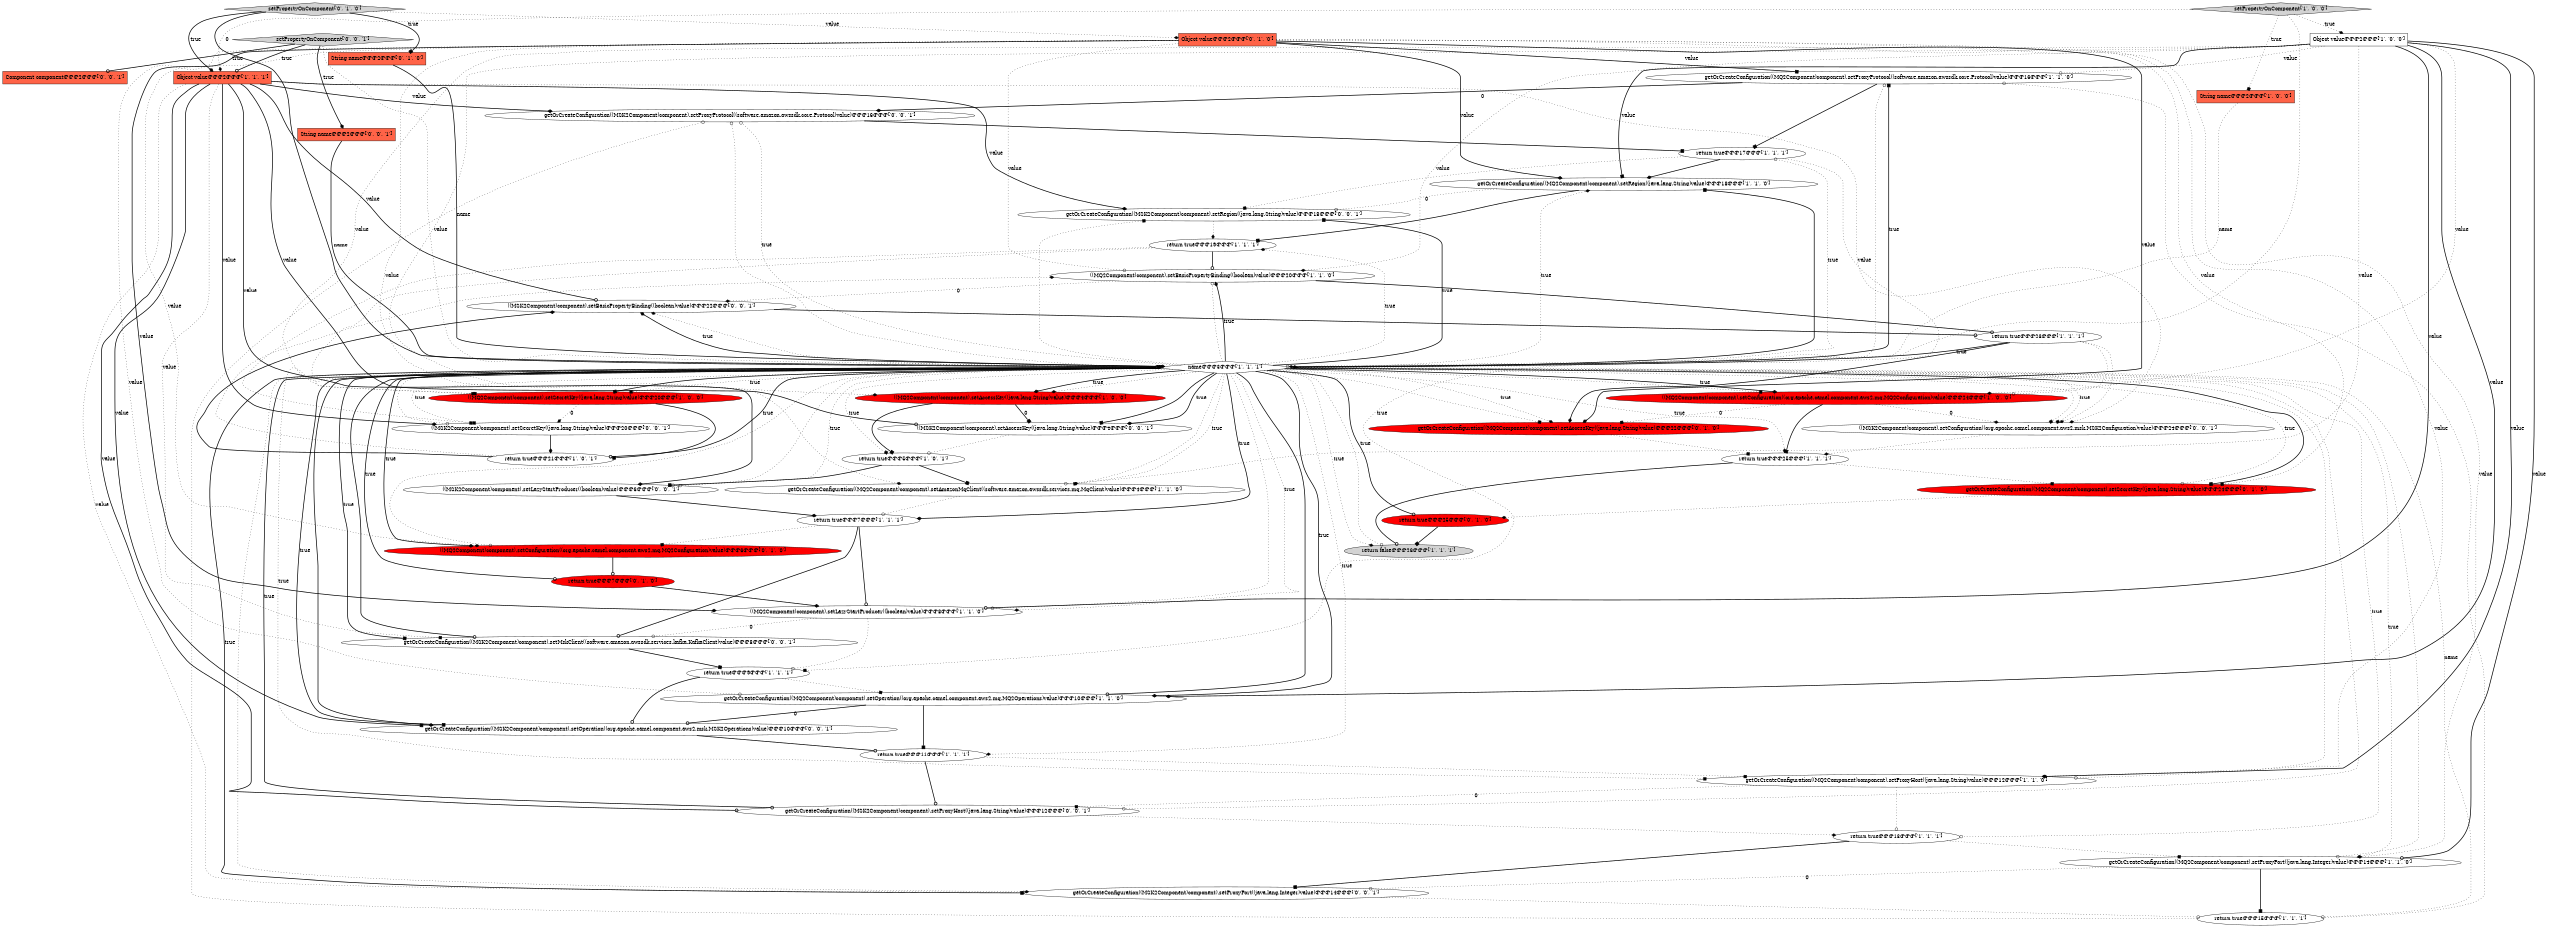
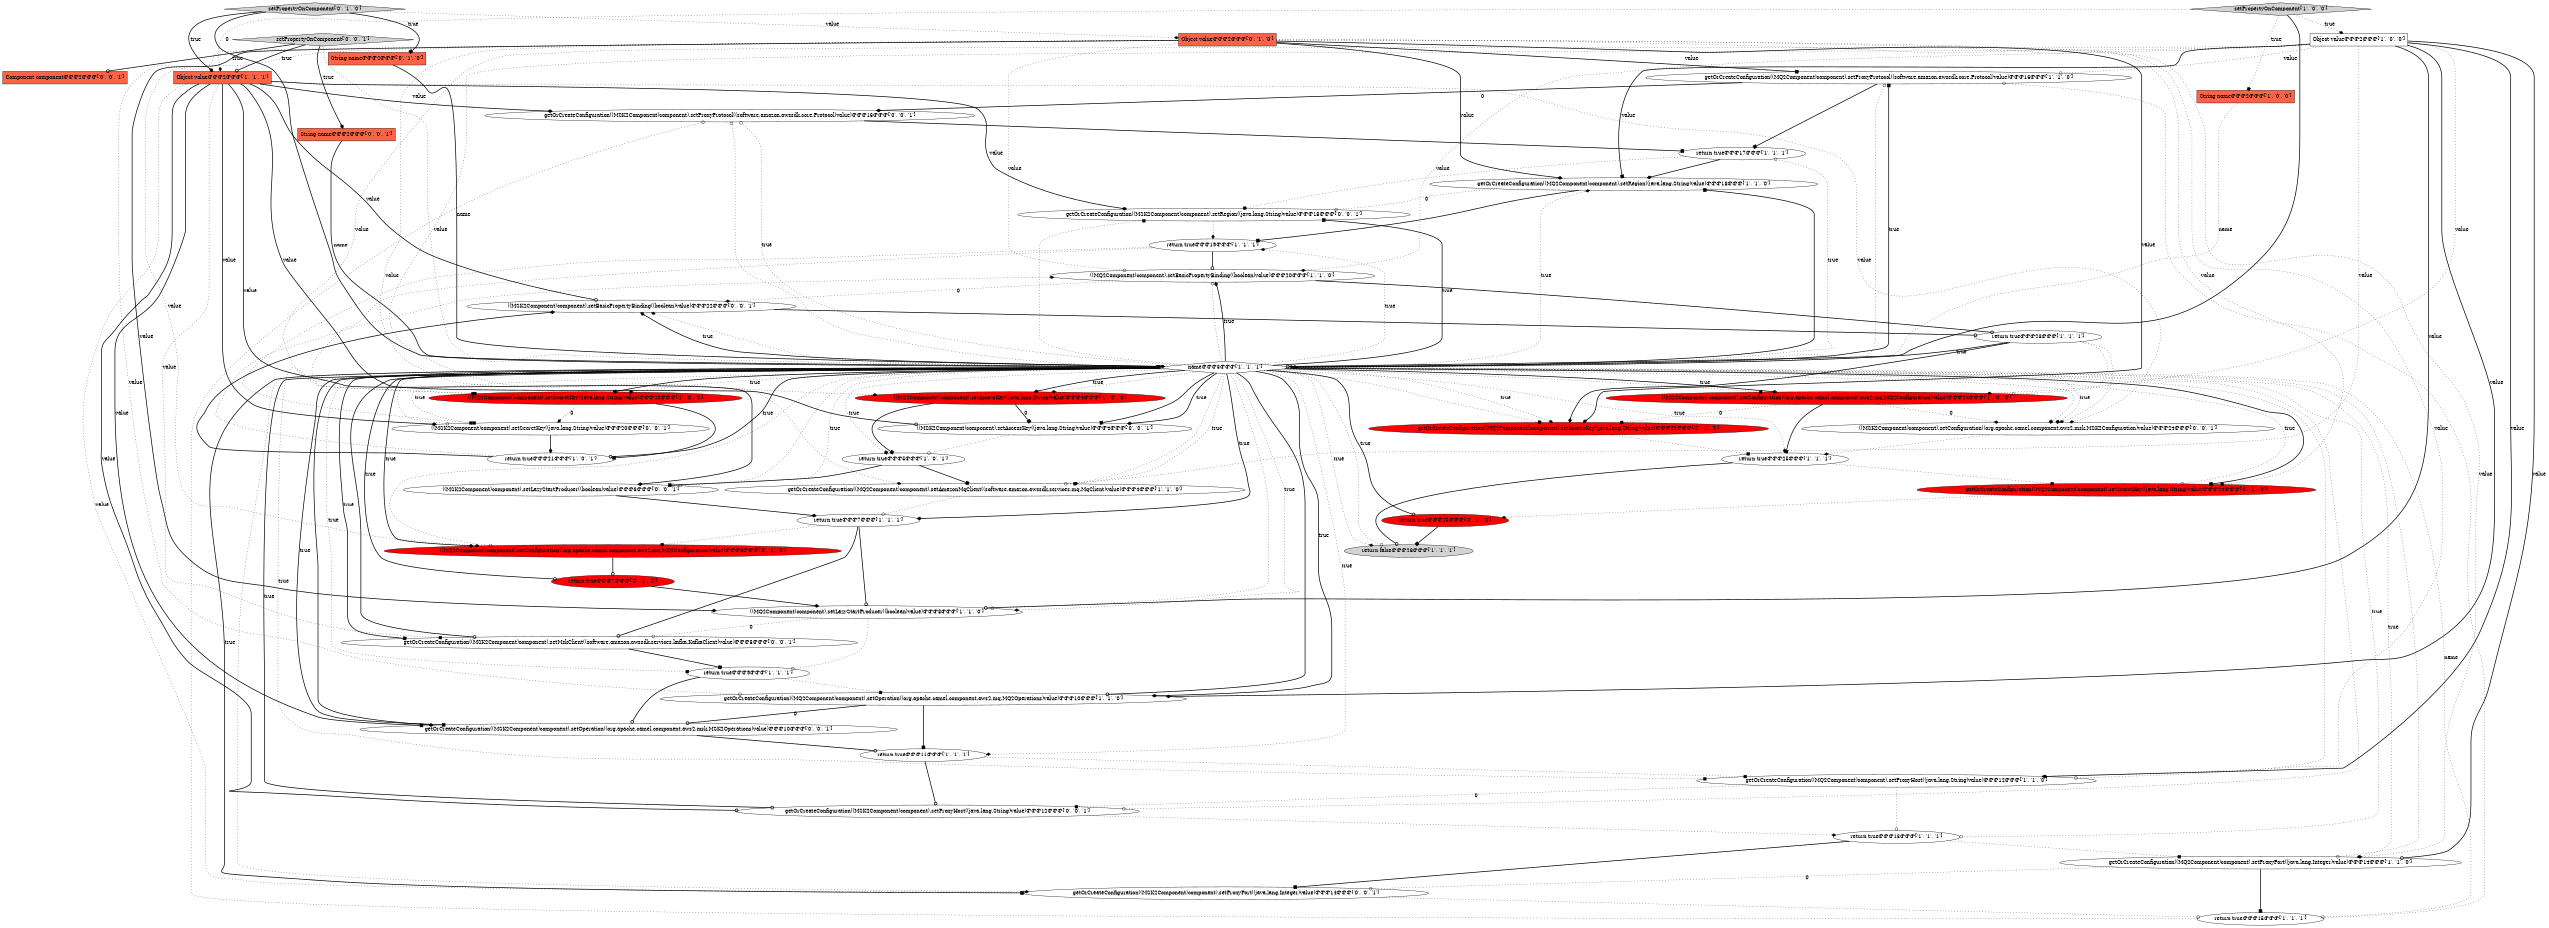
edge "setPropertyOnComponent['1', '0', '0']" -> "name@@@3@@@['1', '1', '1']": style dotted -> bold
edge "setPropertyOnComponent['0', '0', '1']" -> "name@@@3@@@['1', '1', '1']": arrowhead box -> diamond
edge "return true@@@17@@@['1', '1', '1']" -> "return true@@@9@@@['1', '1', '1']": now "name@@@3@@@['1', '1', '1']" -> "return true@@@9@@@['1', '1', '1']"
